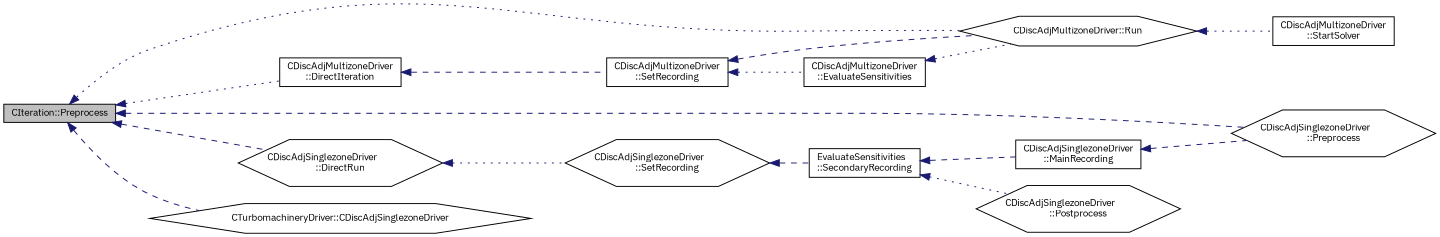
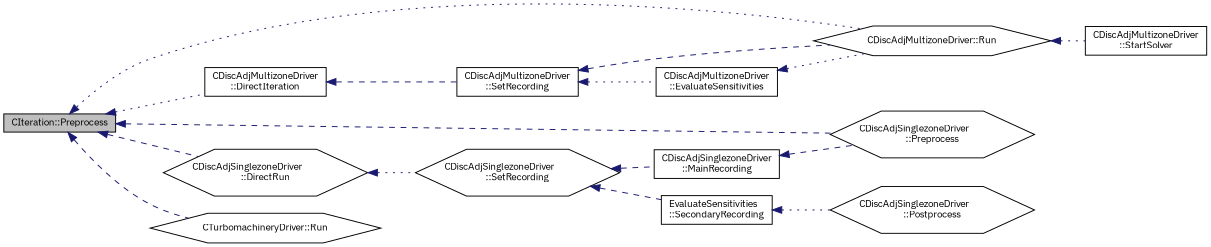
edge "CDiscAdjSinglezoneDriver ::MainRecording" -> "EvaluateSensitivities ::SecondaryRecording": now "CDiscAdjSinglezoneDriver ::MainRecording" -> "CDiscAdjSinglezoneDriver ::SetRecording"
node "CTurbomachineryDriver::CDiscAdjSinglezoneDriver": label "CTurbomachineryDriver::CDiscAdjSinglezoneDriver" -> "CTurbomachineryDriver::Run"
